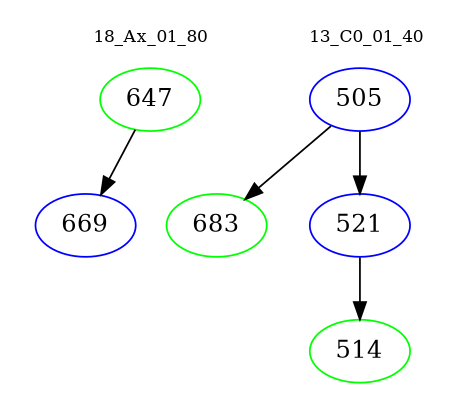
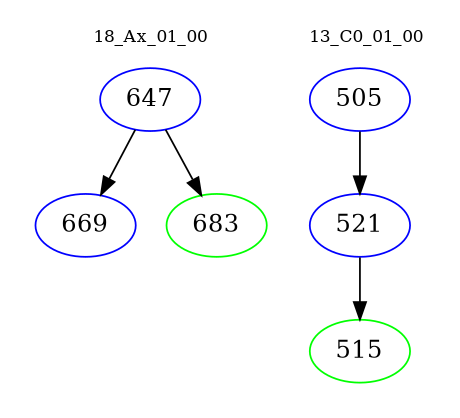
cluster "18_Ax_01_80": label "18_Ax_01_80" -> "18_Ax_01_00"
cluster "13_C0_01_40": label "13_C0_01_40" -> "13_C0_01_00"
node "647": color green -> blue
edge "505" -> "683": now "647" -> "683"
node "514": label "514" -> "515"
